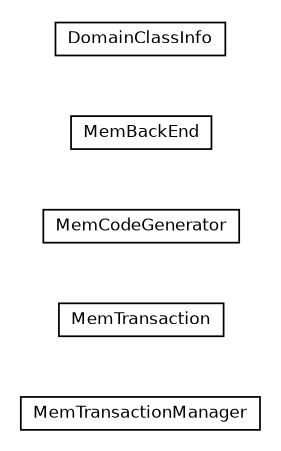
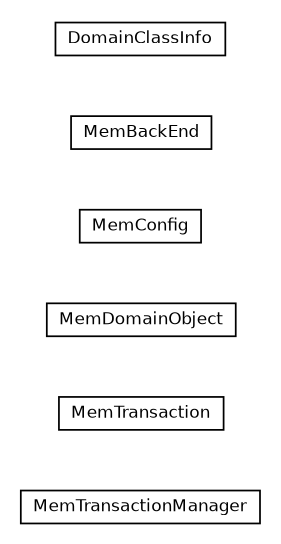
node "MemCodeGenerator": removed
node "MemConfig": added
node "MemDomainObject": added
